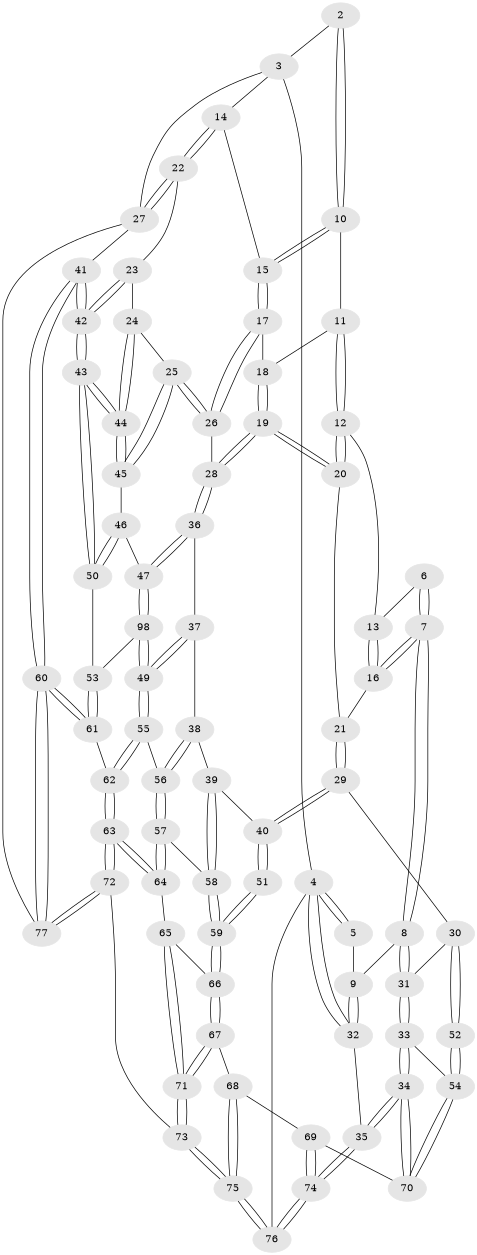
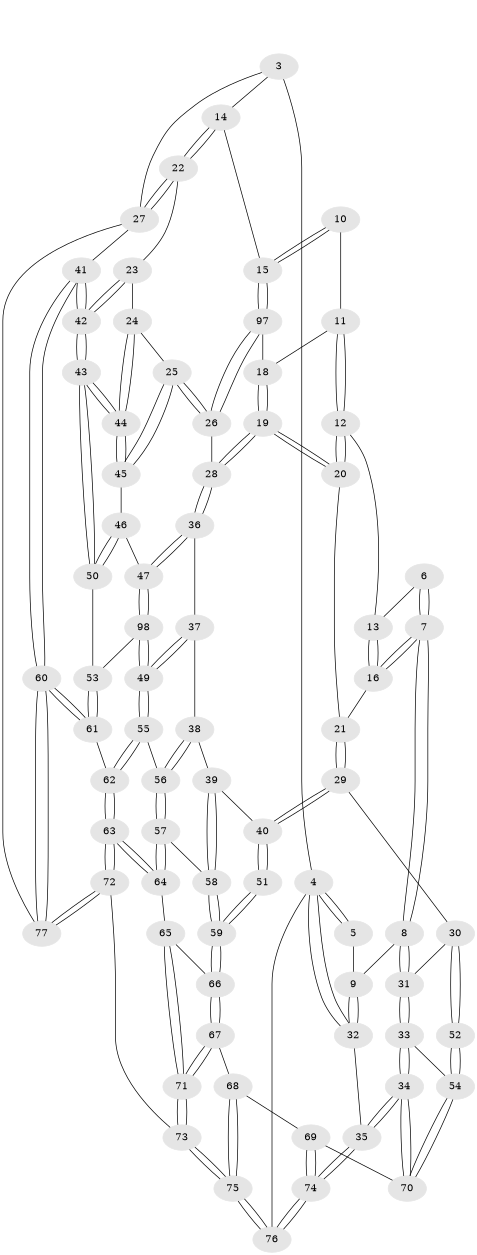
node "2": removed
node "17": label "17" -> "97"
